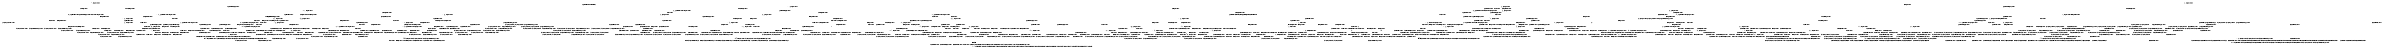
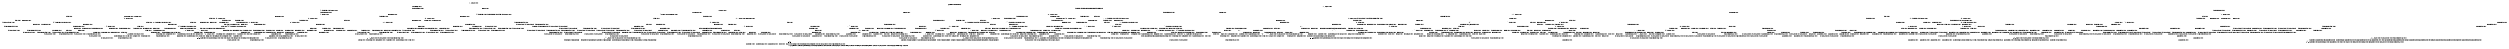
edge "s0" -> "s11": added, label "CHANGE_CIPHER_SPEC / TIMEOUT"
edge "s1" -> "s25": now "s1" -> "s2"
edge "s42" -> "s56": now "s42" -> "s12"
edge "s55" -> "s56": now "s55" -> "s20"
edge "s14" -> "s23": reversed
edge "s53" -> "s17": now "s53" -> "s6"
edge "s33" -> "s70": now "s71" -> "s70"
edge "s33" -> "s38": label "RSA_CLIENT_HELLO / TIMEOUT" -> "TIMEOUT_CLIENT_HELLO / TIMEOUT"
edge "s17" -> "s40": removed, label "FINISHED / TIMEOUT"
edge "s30" -> "s11": added, label "CHANGE_CIPHER_SPEC / TIMEOUT"
edge "s34" -> "s41": added, label "CERTIFICATE_VERIFY / TIMEOUT"
edge "s43" -> "s59": label "RSA_CLIENT_HELLO / Alert(FATAL,UNEXPECTED_MESSAGE)" -> "CERTIFICATE_VERIFY / TIMEOUT"
edge "s63" -> "s47": removed, label "FINISHED / TIMEOUT"
edge "s47" -> "s66": removed, label "CERTIFICATE_VERIFY / TIMEOUT"
edge "s51" -> "s54": removed, label "FINISHED / TIMEOUT"
edge "s62" -> "s10": now "s30" -> "s10"
edge "s59" -> "s66": removed, label "RSA_CLIENT_KEY_EXCHANGE / TIMEOUT"
edge "s32" -> "s20": label "APPLICATION / APPLICATION" -> "CHANGE_CIPHER_SPEC / TIMEOUT"
edge "s48" -> "s49": label "CERTIFICATE_VERIFY / TIMEOUT" -> "CERTIFICATE_VERIFY / CHANGE_CIPHER_SPEC,FINISHED,CHANGE_CIPHER_SPEC,FINISHED"
edge "s17" -> "s6": label "RSA_CLIENT_HELLO / TIMEOUT" -> "CHANGE_CIPHER_SPEC / TIMEOUT"
edge "s23" -> "s11": label "CHANGE_CIPHER_SPEC / TIMEOUT" -> "RSA_CLIENT_HELLO / TIMEOUT"
edge "s65" -> "s6": label "Alert(FATAL,UNEXPECTED_MESSAGE) / SOCKET_CLOSED" -> "CHANGE_CIPHER_SPEC / TIMEOUT"
edge "s81" -> "s20": label "CHANGE_CIPHER_SPEC / TIMEOUT" -> "Alert(FATAL,UNEXPECTED_MESSAGE) / TIMEOUT"
